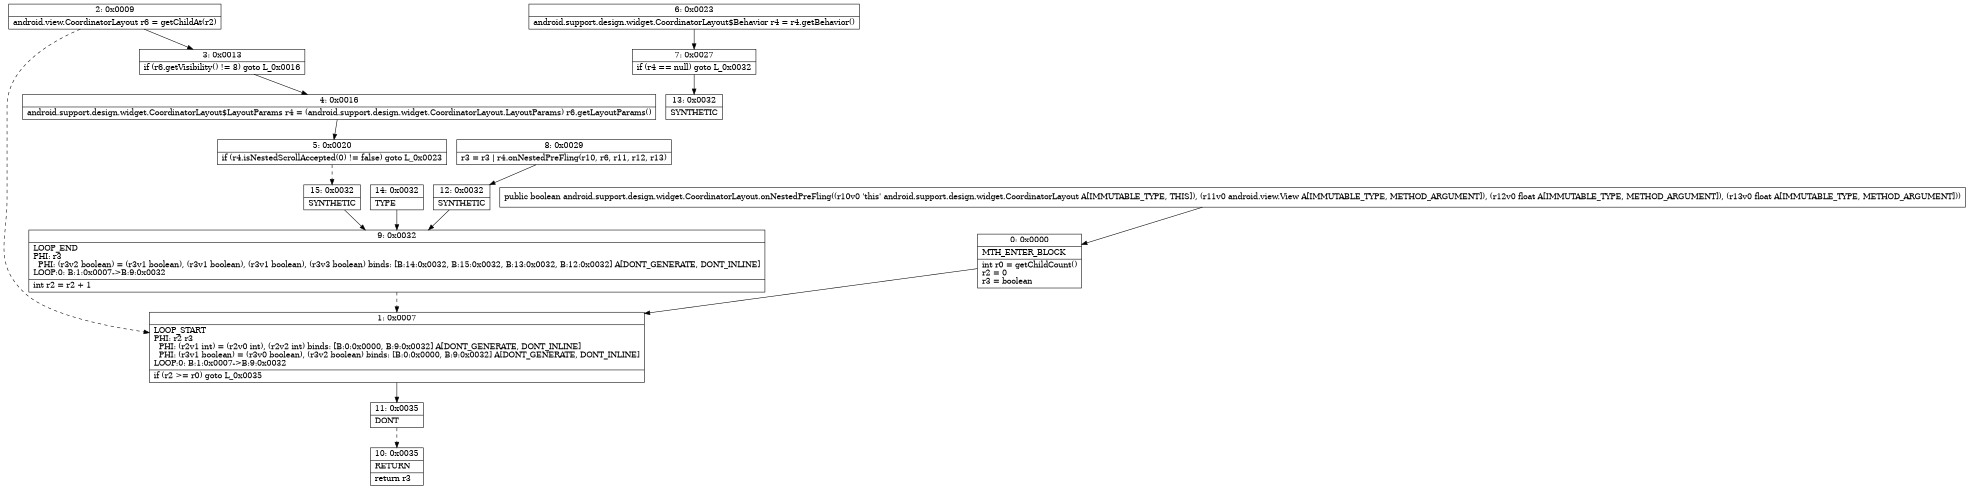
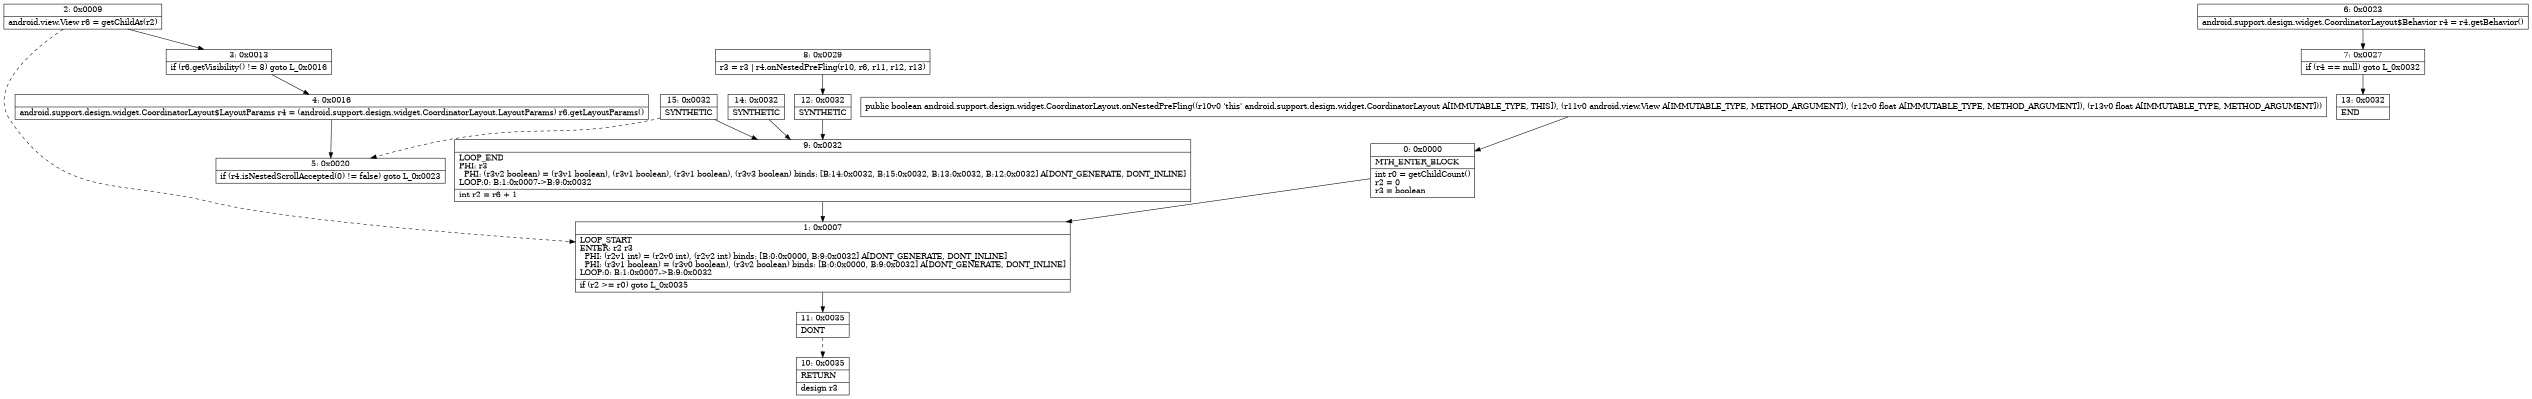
node "2: 0x0009": text "android.view.CoordinatorLayout r6 = getChildAt(r2)" -> "android.view.View r6 = getChildAt(r2)"
node "13: 0x0032": text "SYNTHETIC" -> "END"
edge "5: 0x0020" -> "15: 0x0032": reversed
node "14: 0x0032": text "TYPE" -> "SYNTHETIC"
node "9: 0x0032": text "int r2 = r2 + 1" -> "int r2 = r6 + 1"
edge "9: 0x0032" -> "1: 0x0007": style dashed -> solid
node "1: 0x0007": text "PHI: r2 r3" -> "ENTER: r2 r3"
node "10: 0x0035": text "return r3" -> "design r3"
